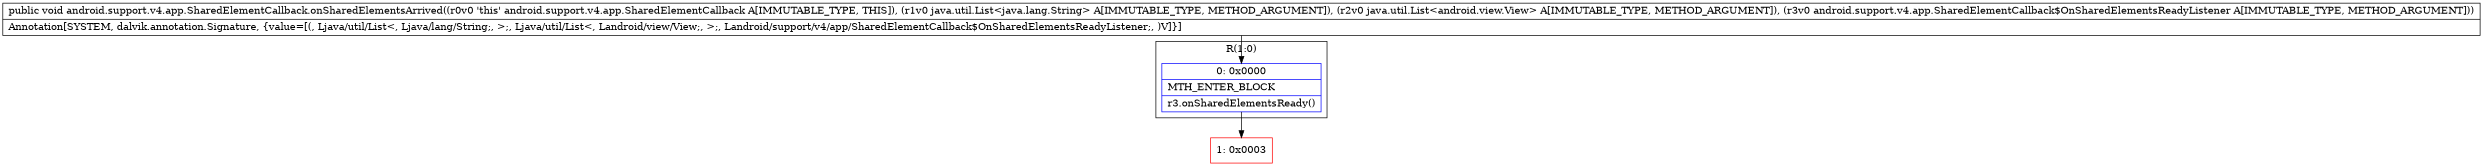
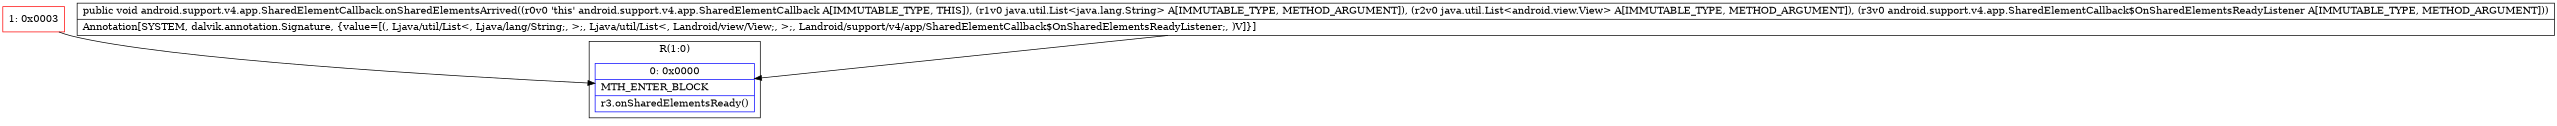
edge "0: 0x0000" -> "1: 0x0003": reversed
